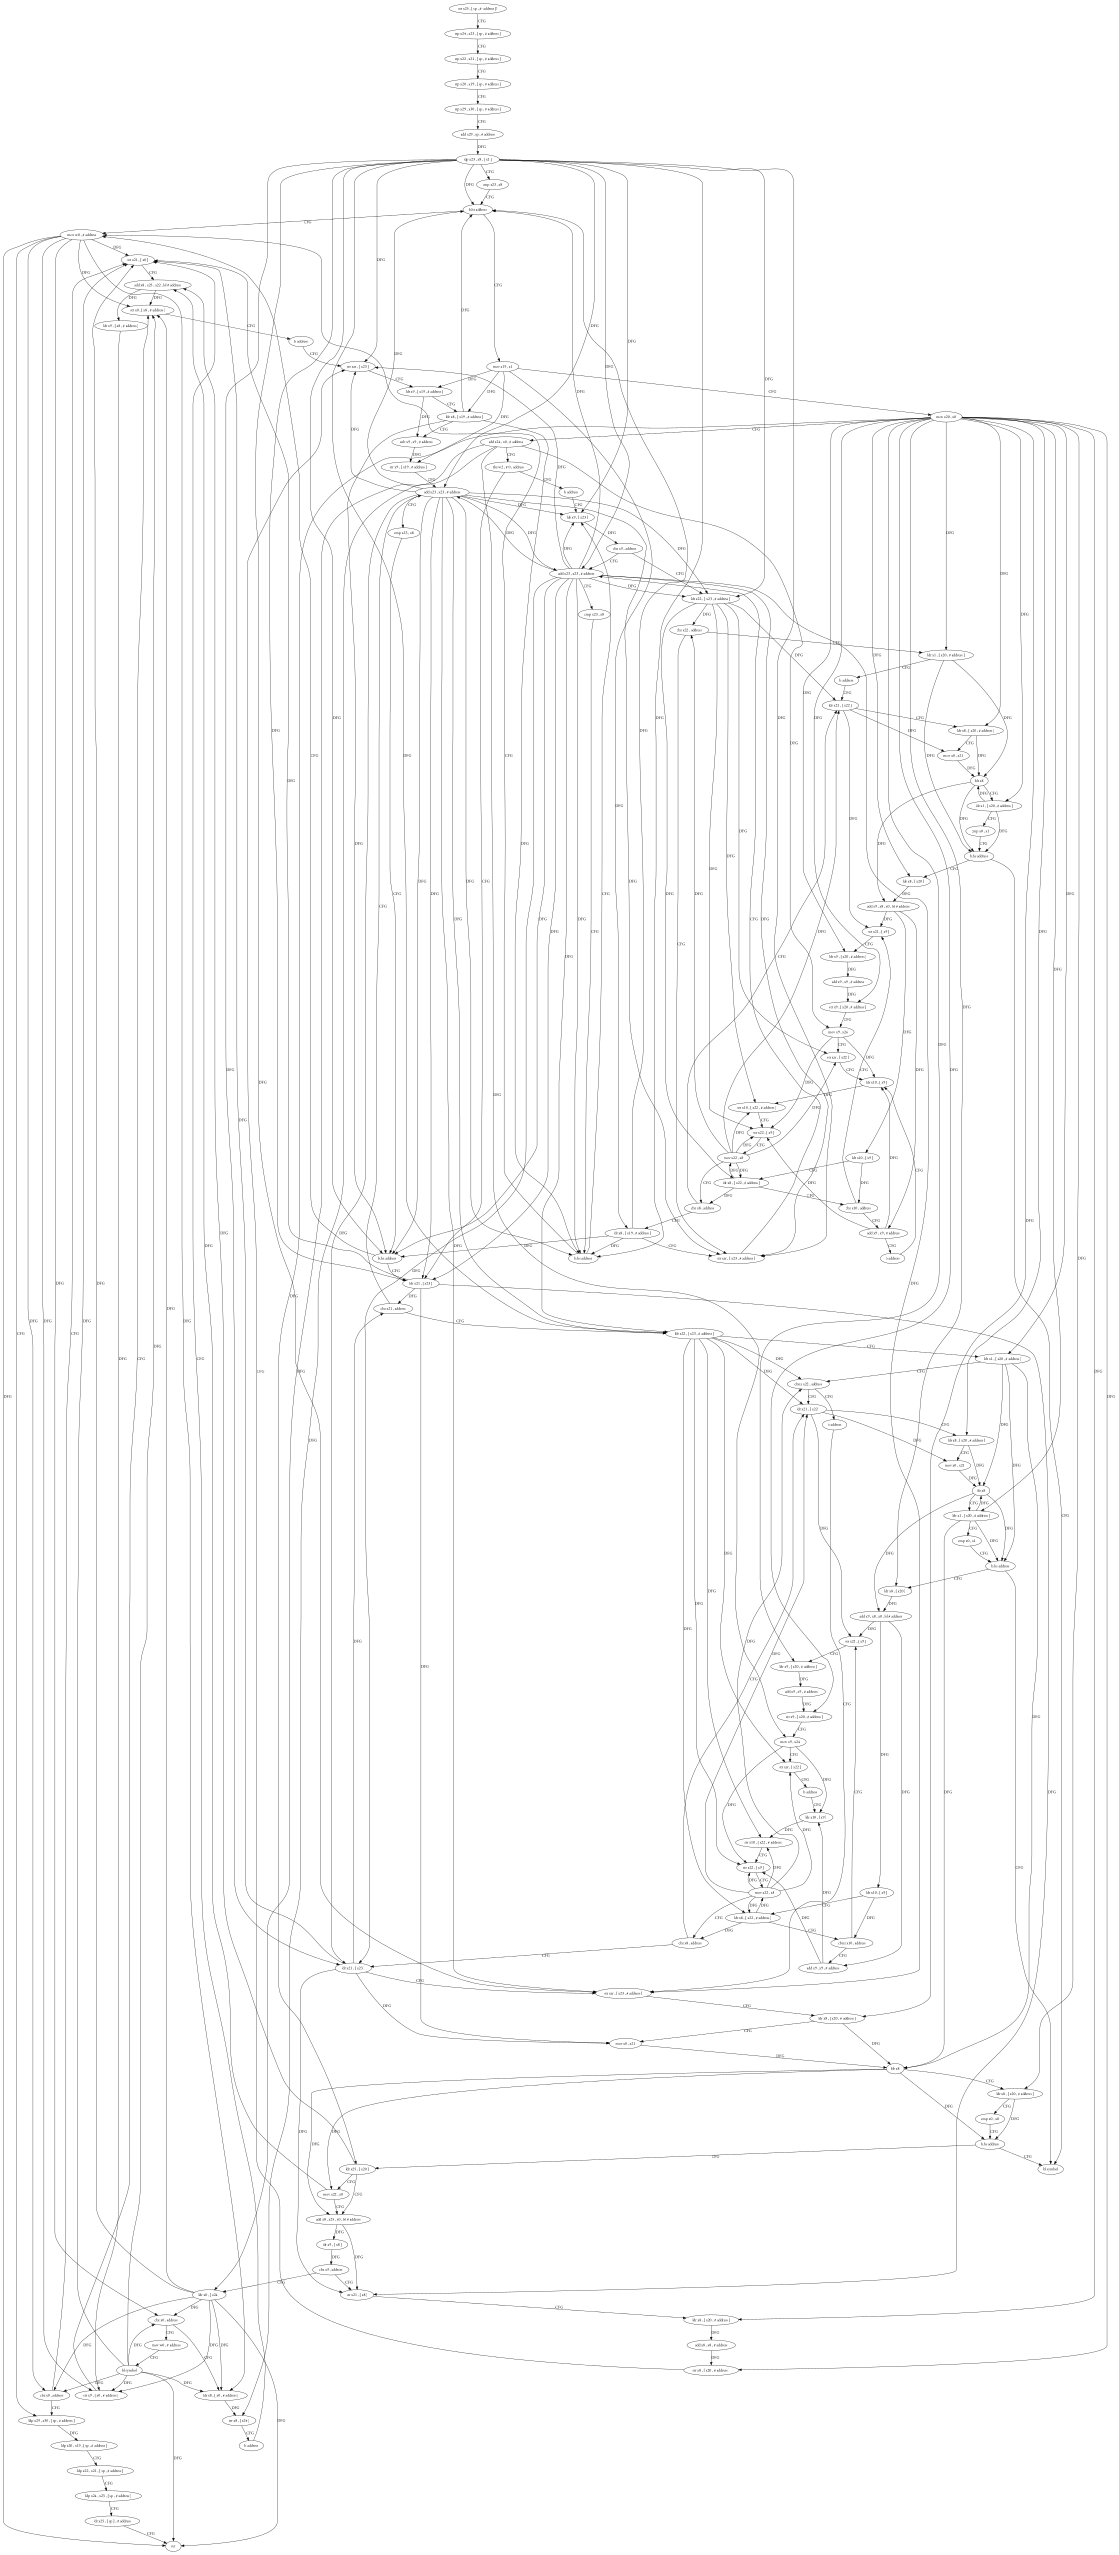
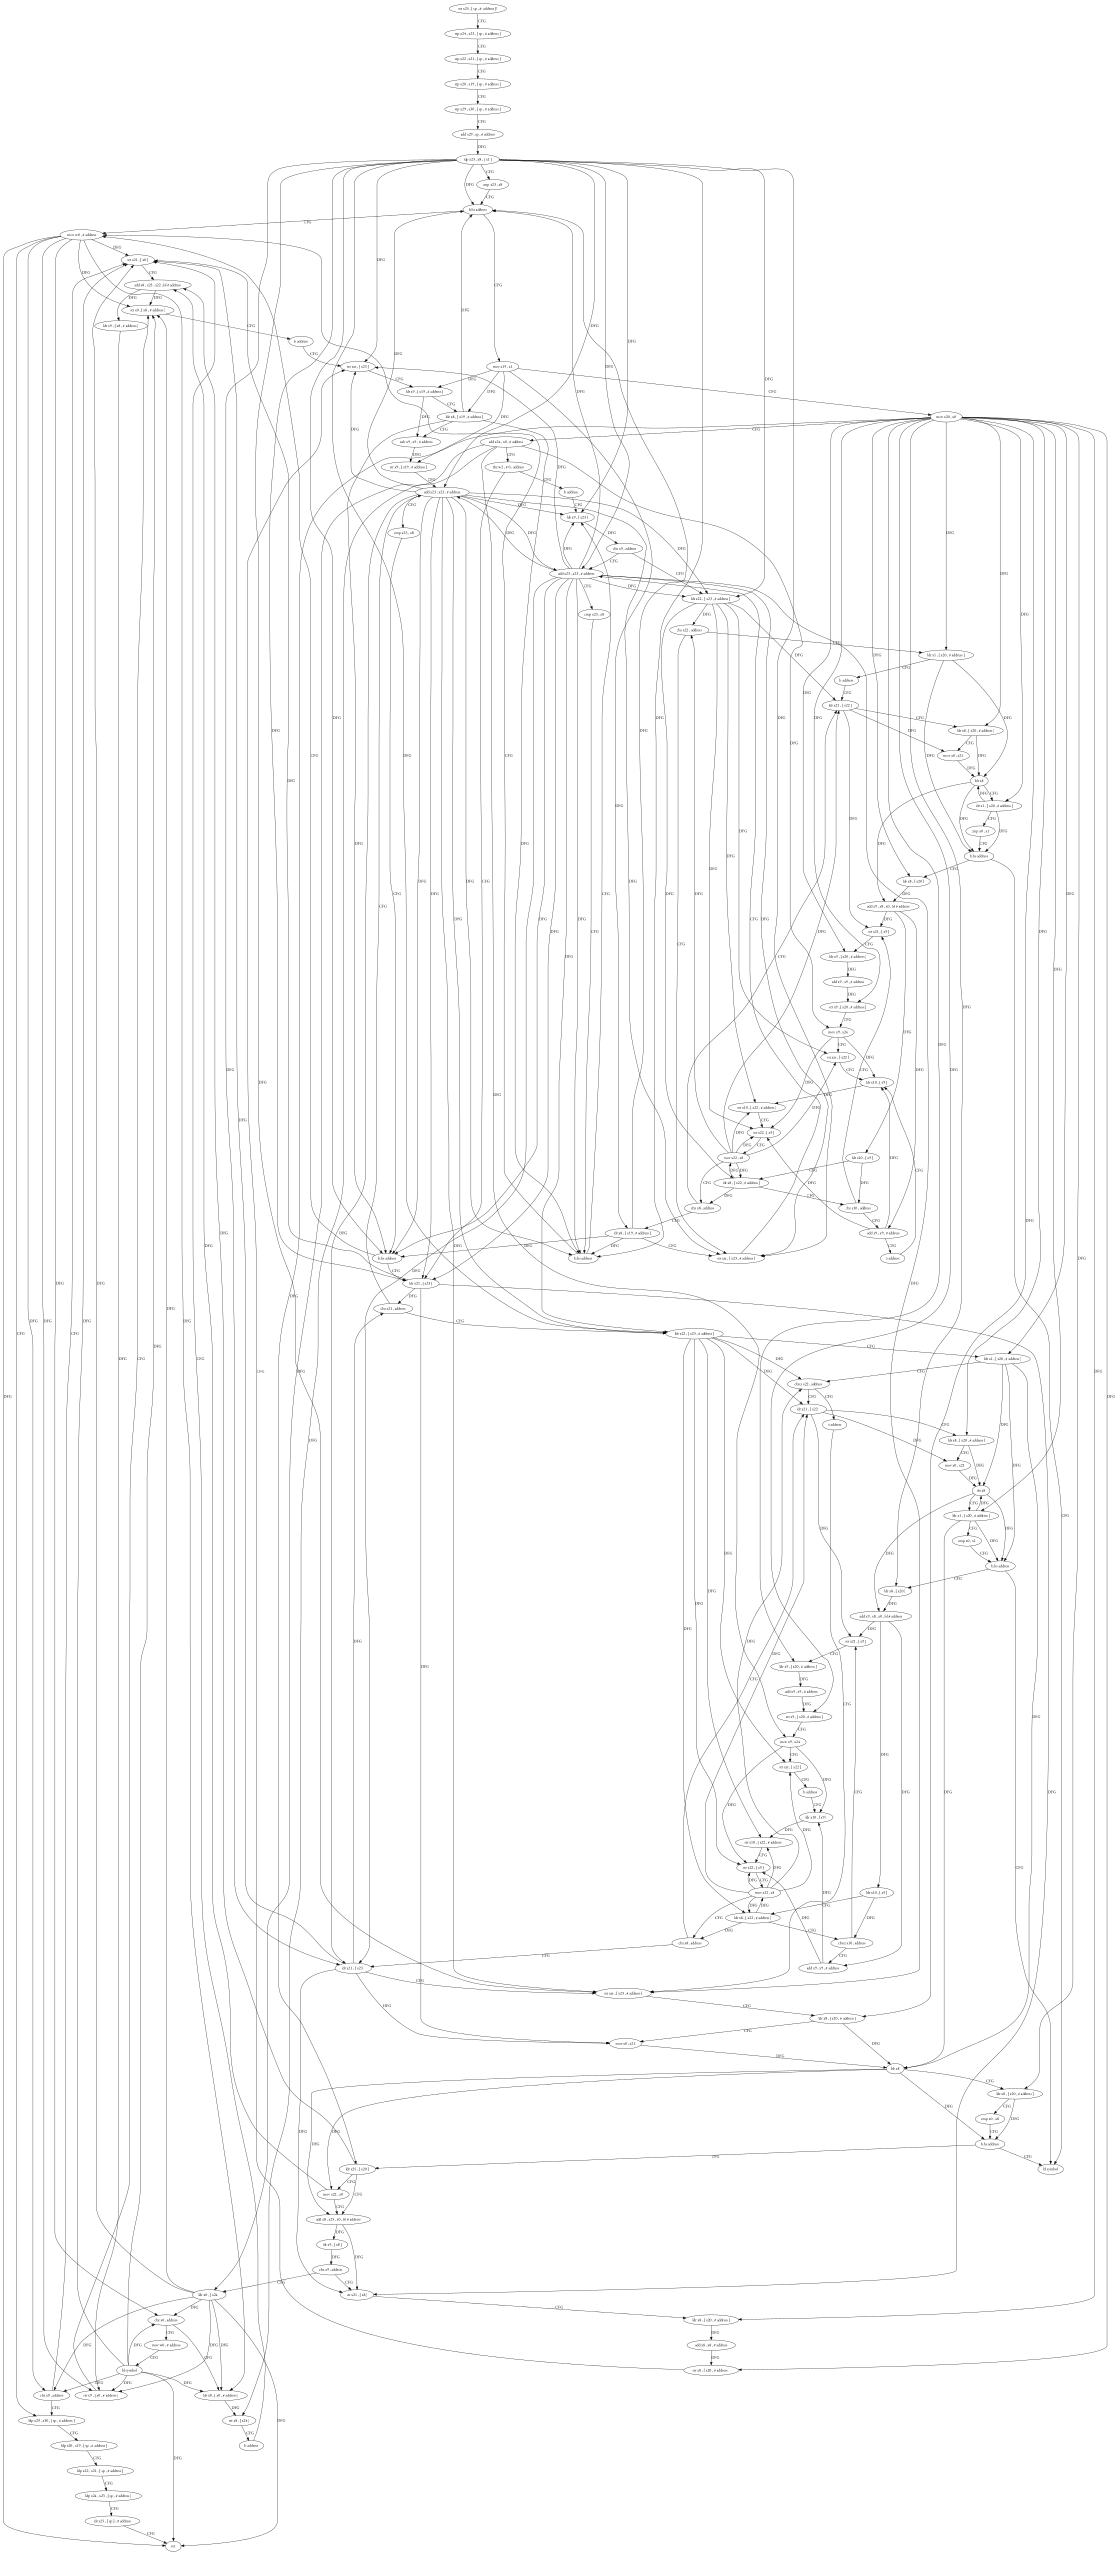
edge "ldp x29 , x30 , [ sp , # address ]" -> "ldp x20 , x19 , [ sp , # address ]": label "DFG" -> "CFG"
